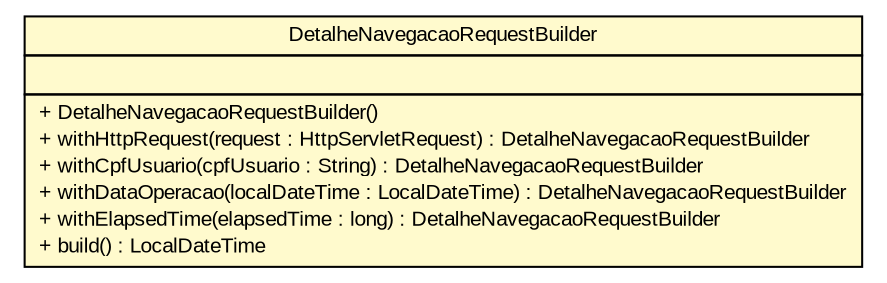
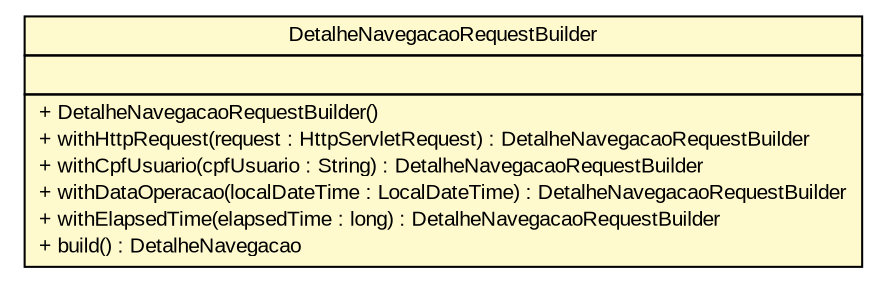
node "DetalheNavegacaoRequestBuilder": text "+ build() : LocalDateTime" -> "+ build() : DetalheNavegacao"
